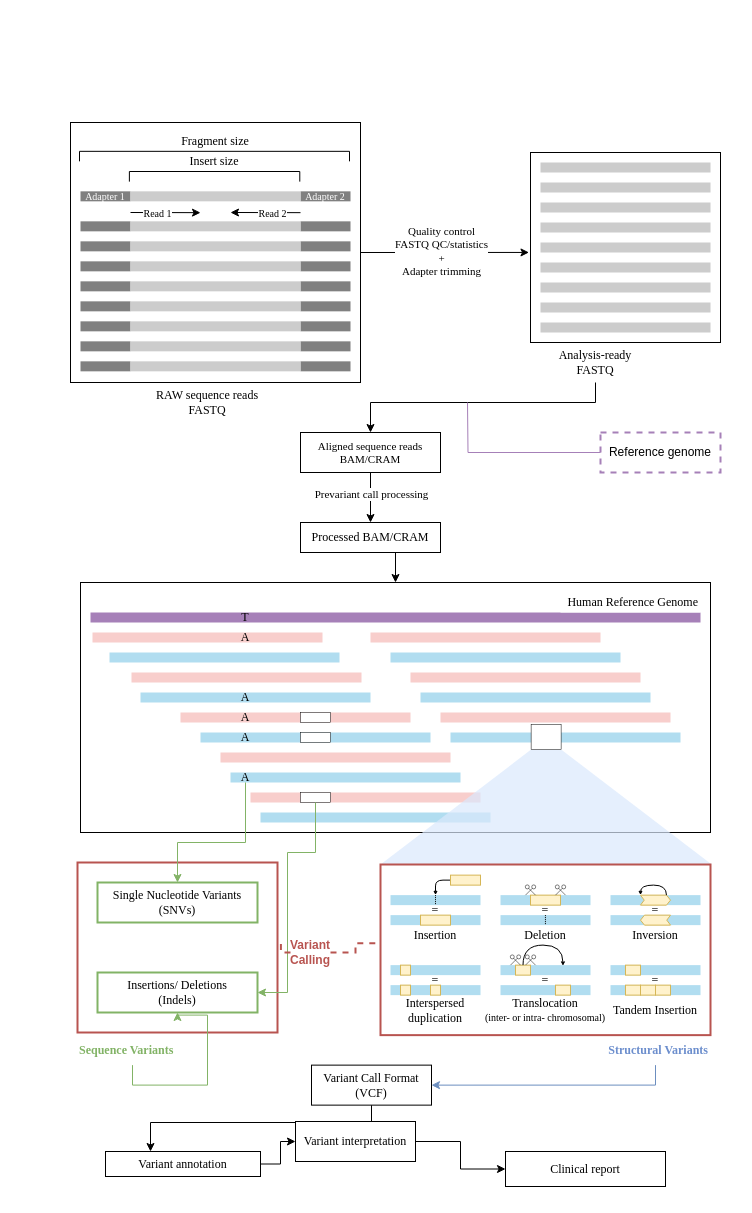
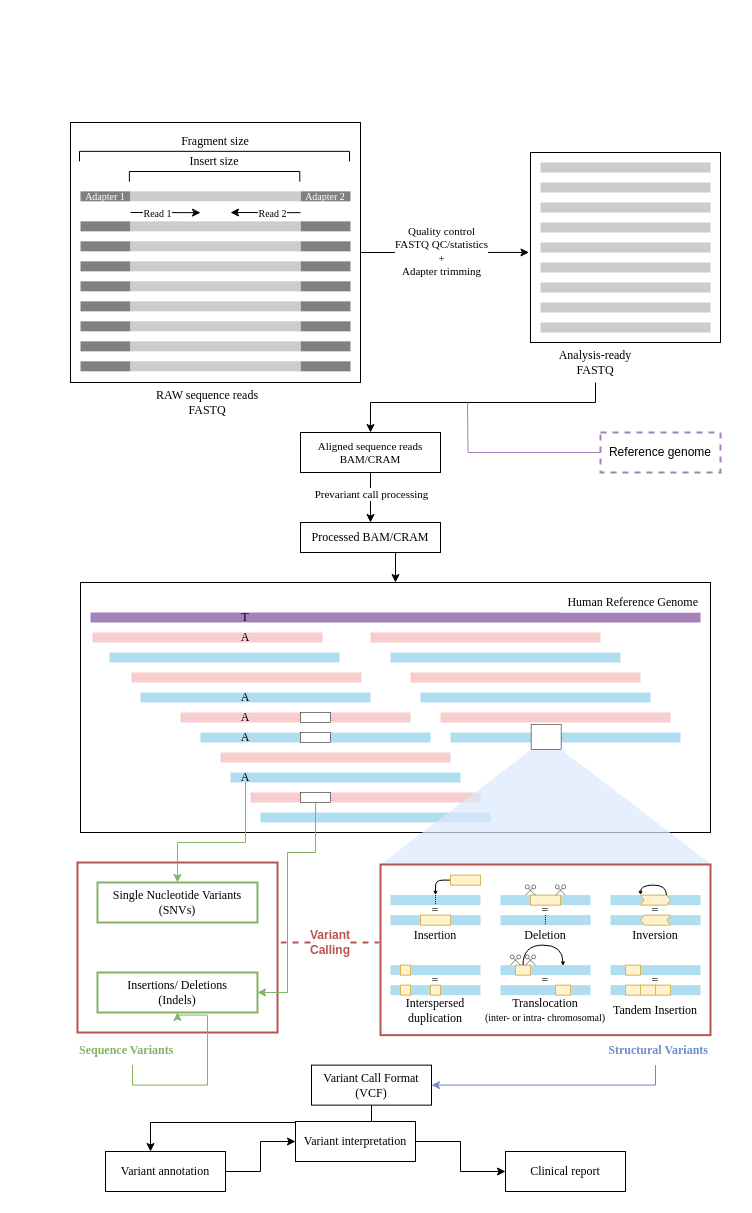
node "Variant Calling": moved (311, 953) -> (331, 943)
node "Variant annotation": size 155x25 -> 120x40
node "Clinical report": size 160x35 -> 120x40
